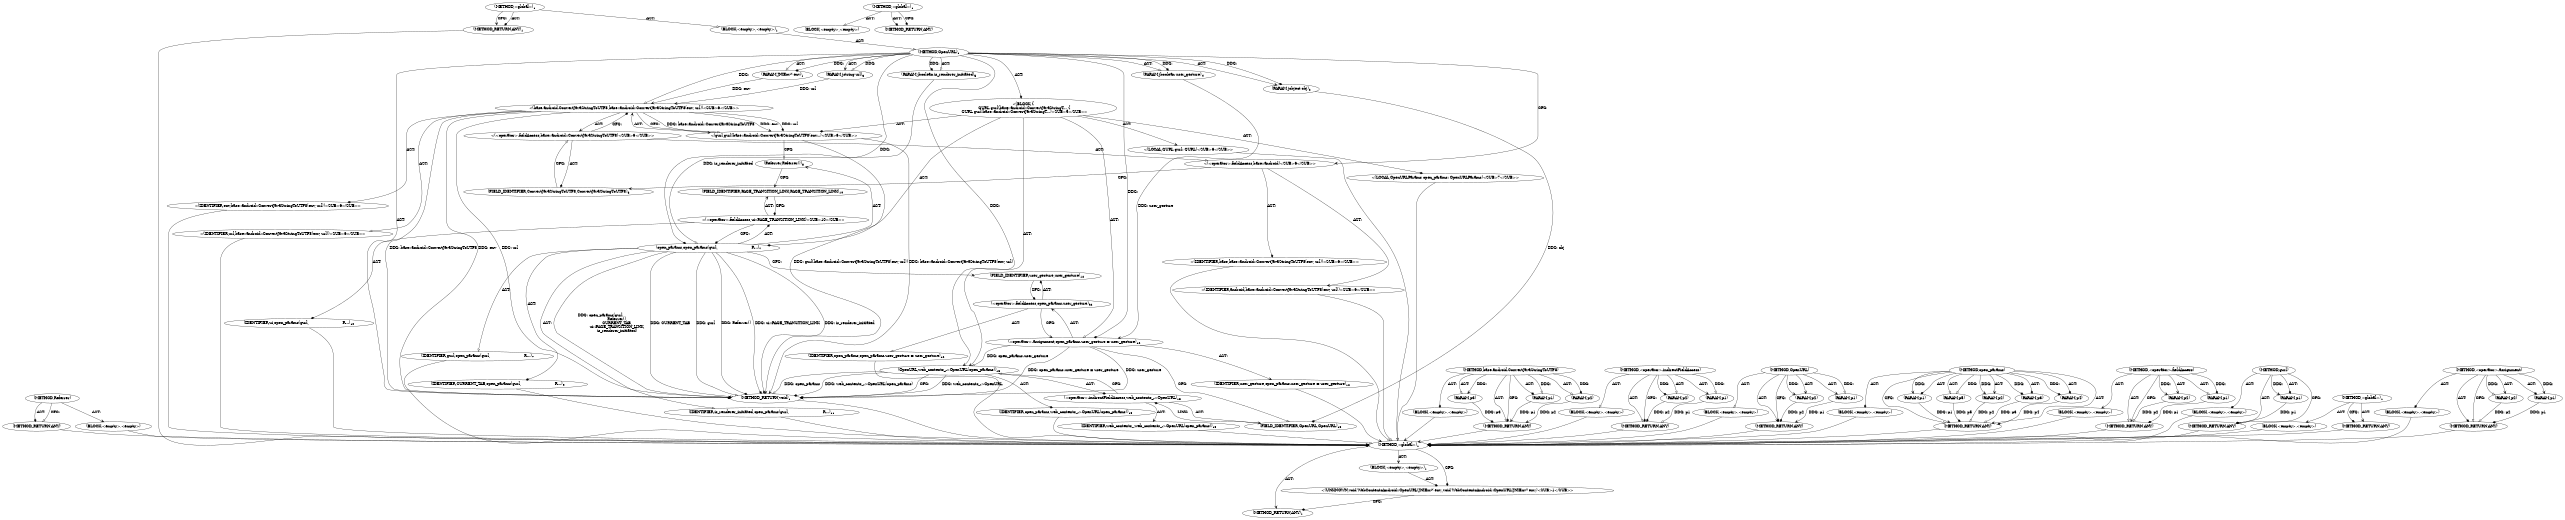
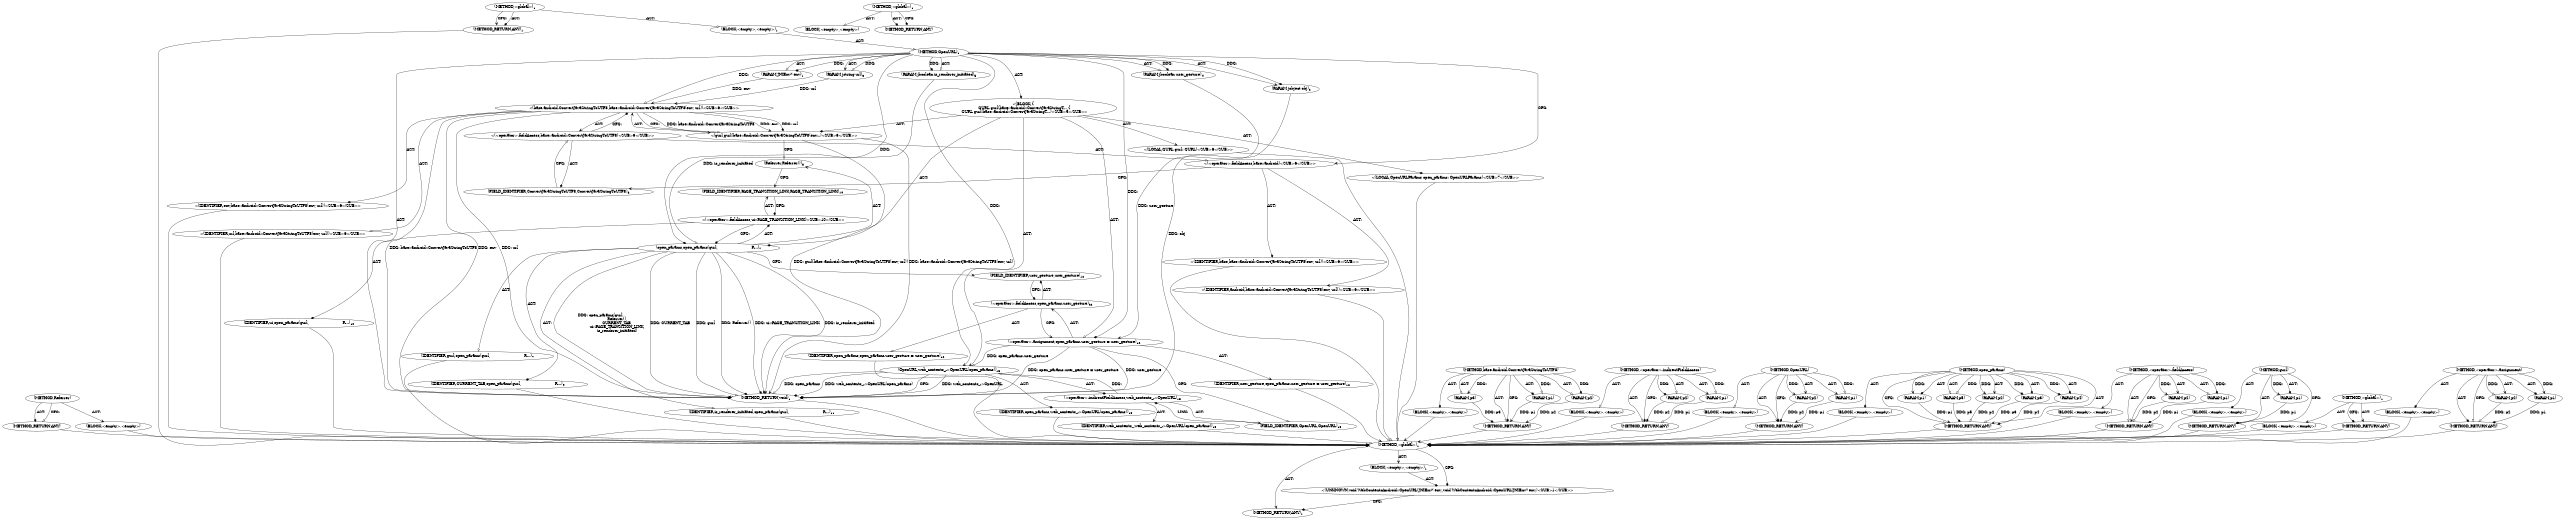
edge "(PARAM,jobject obj)" -> "(FIELD_IDENTIFIER,OpenURL,OpenURL)": now "(PARAM,jobject obj)" -> "(METHOD_RETURN,void)"
edge "(<operator>.indirectFieldAccess,web_contents_->OpenURL)" -> "(OpenURL,web_contents_->OpenURL(open_params))": label "CFG: " -> "DDG: "
